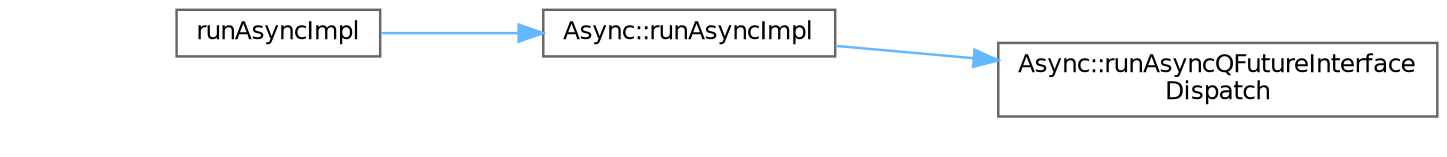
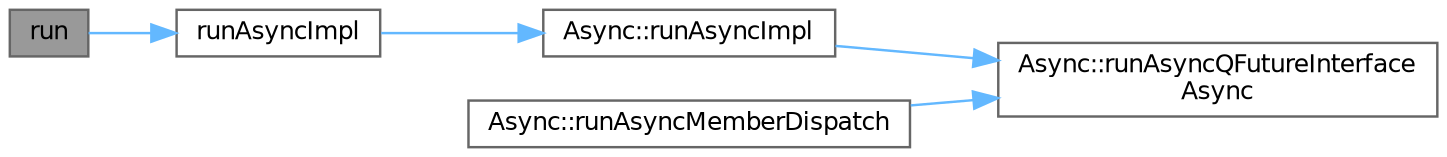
node "run": added
node "Async::runAsyncQFutureInterface Dispatch": label "Async::runAsyncQFutureInterface Dispatch" -> "Async::runAsyncQFutureInterface Async"
node "Async::runAsyncMemberDispatch": added
